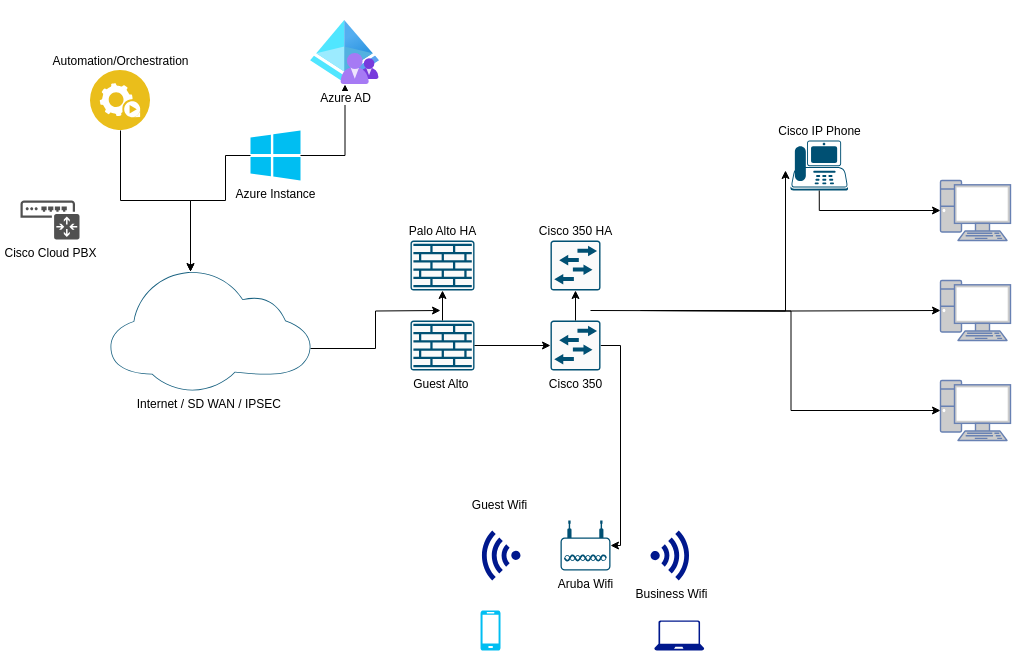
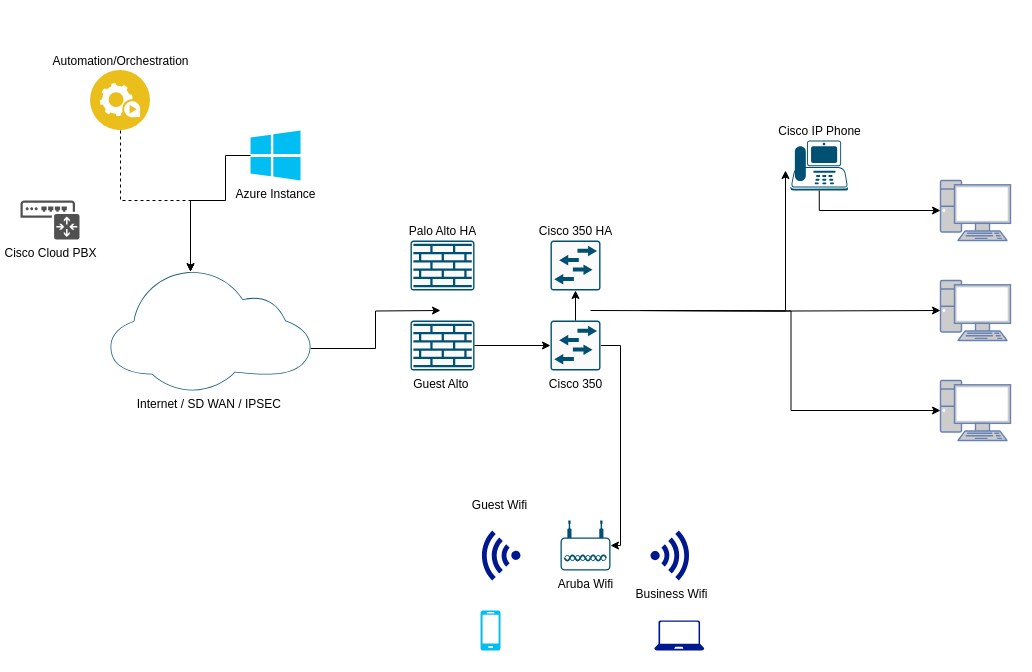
node "Azure AD": removed
edge "Azure Instance" -> "Azure AD": removed
edge "Automation/Orchestration" -> "Internet / SD WAN / IPSEC": style solid -> dashed
edge "Guest Alto" -> "Palo Alto HA": removed
